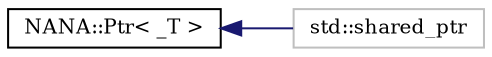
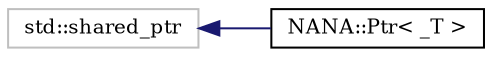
edge "std::shared_ptr" -> "NANA::Ptr< _T >": reversed
